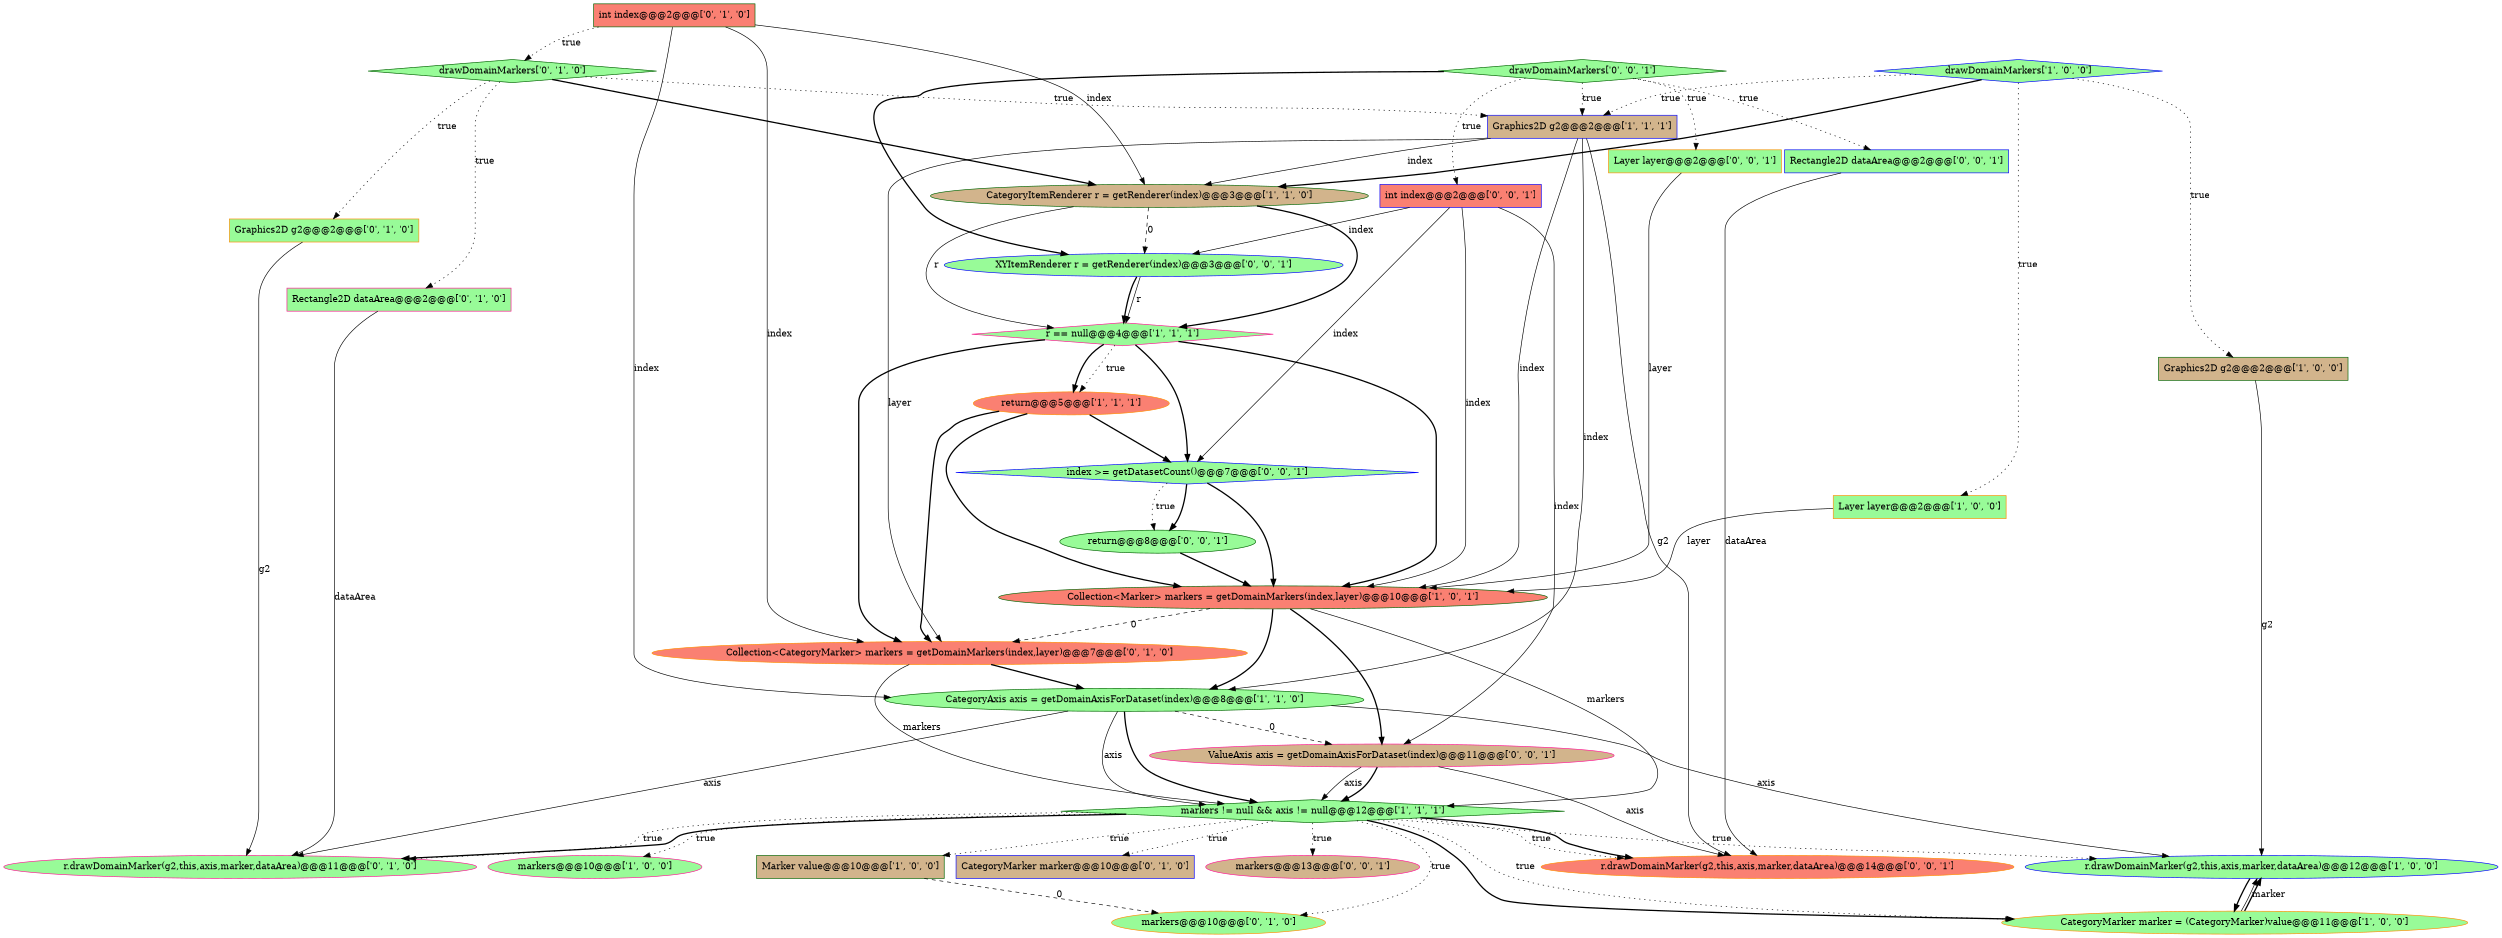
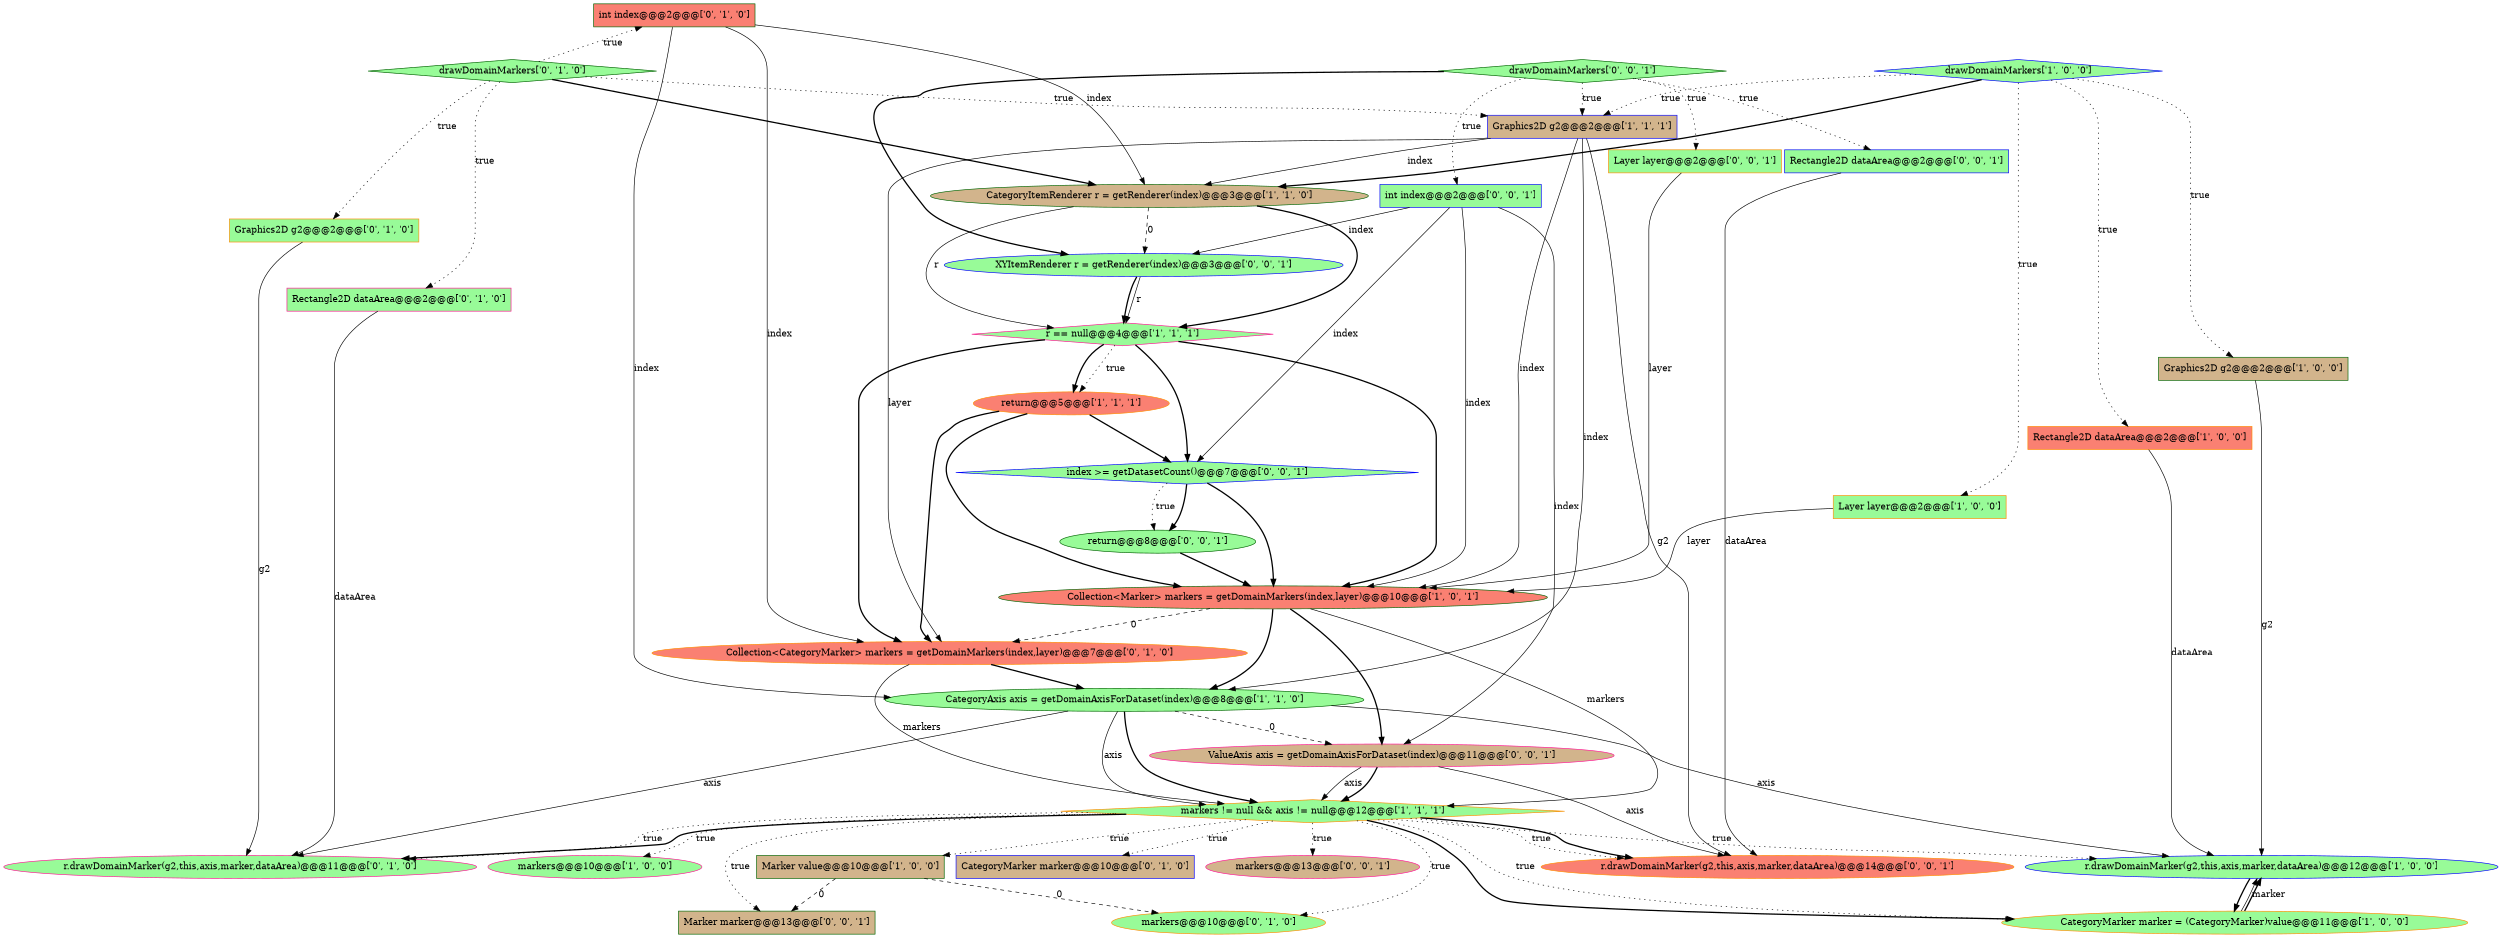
edge "int index@@@2@@@['0', '1', '0']" -> "drawDomainMarkers['0', '1', '0']": reversed
node "int index@@@2@@@['0', '0', '1']": fillcolor salmon -> palegreen
node "Rectangle2D dataArea@@@2@@@['1', '0', '0']": added
node "markers != null && axis != null@@@12@@@['1', '1', '1']": color darkgreen -> darkorange
node "Marker marker@@@13@@@['0', '0', '1']": added
